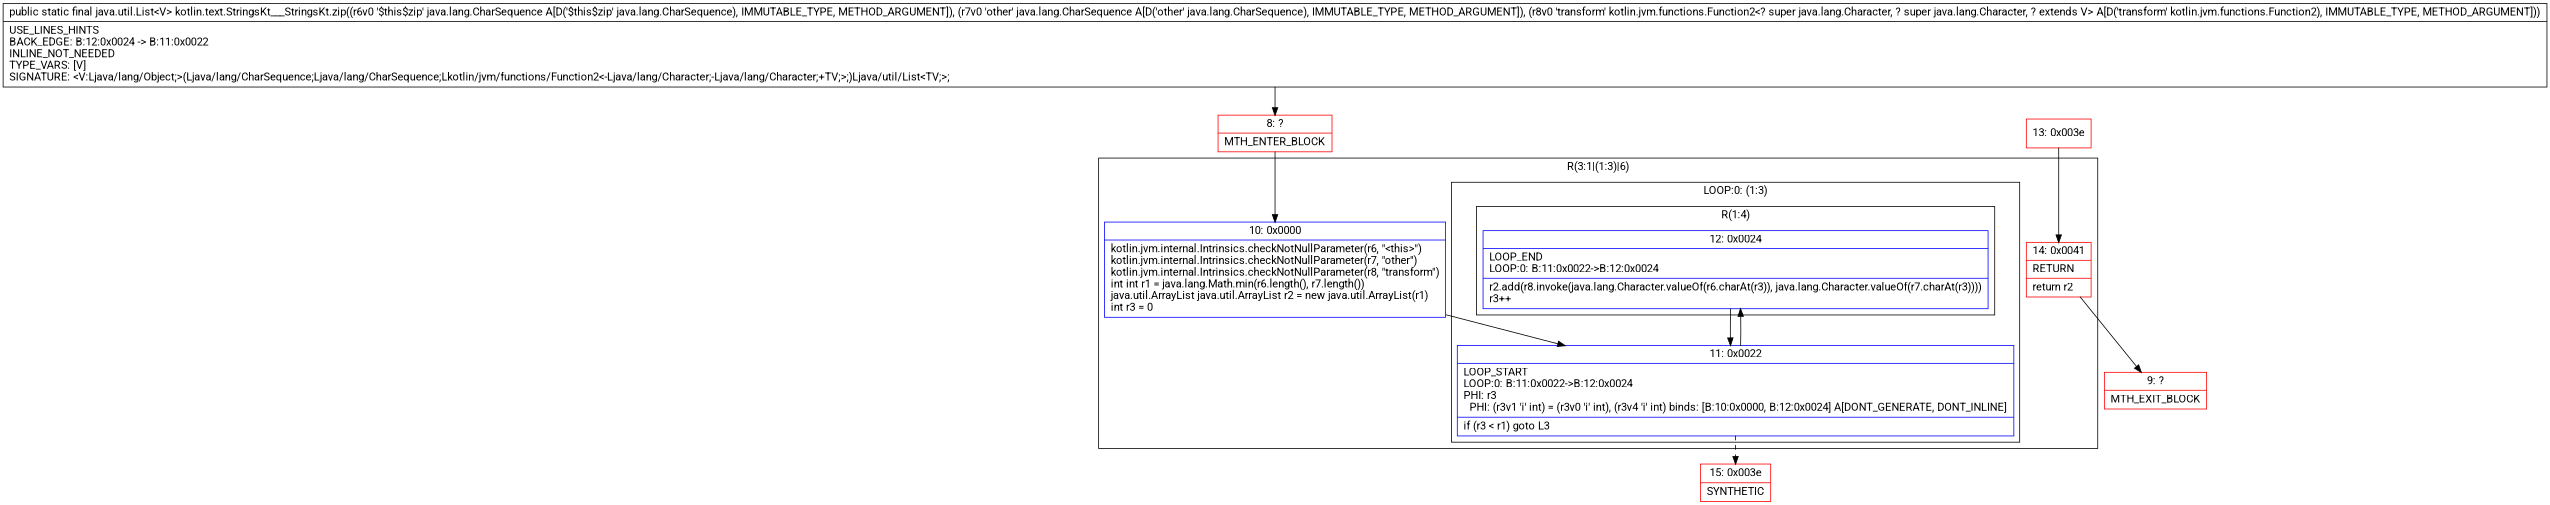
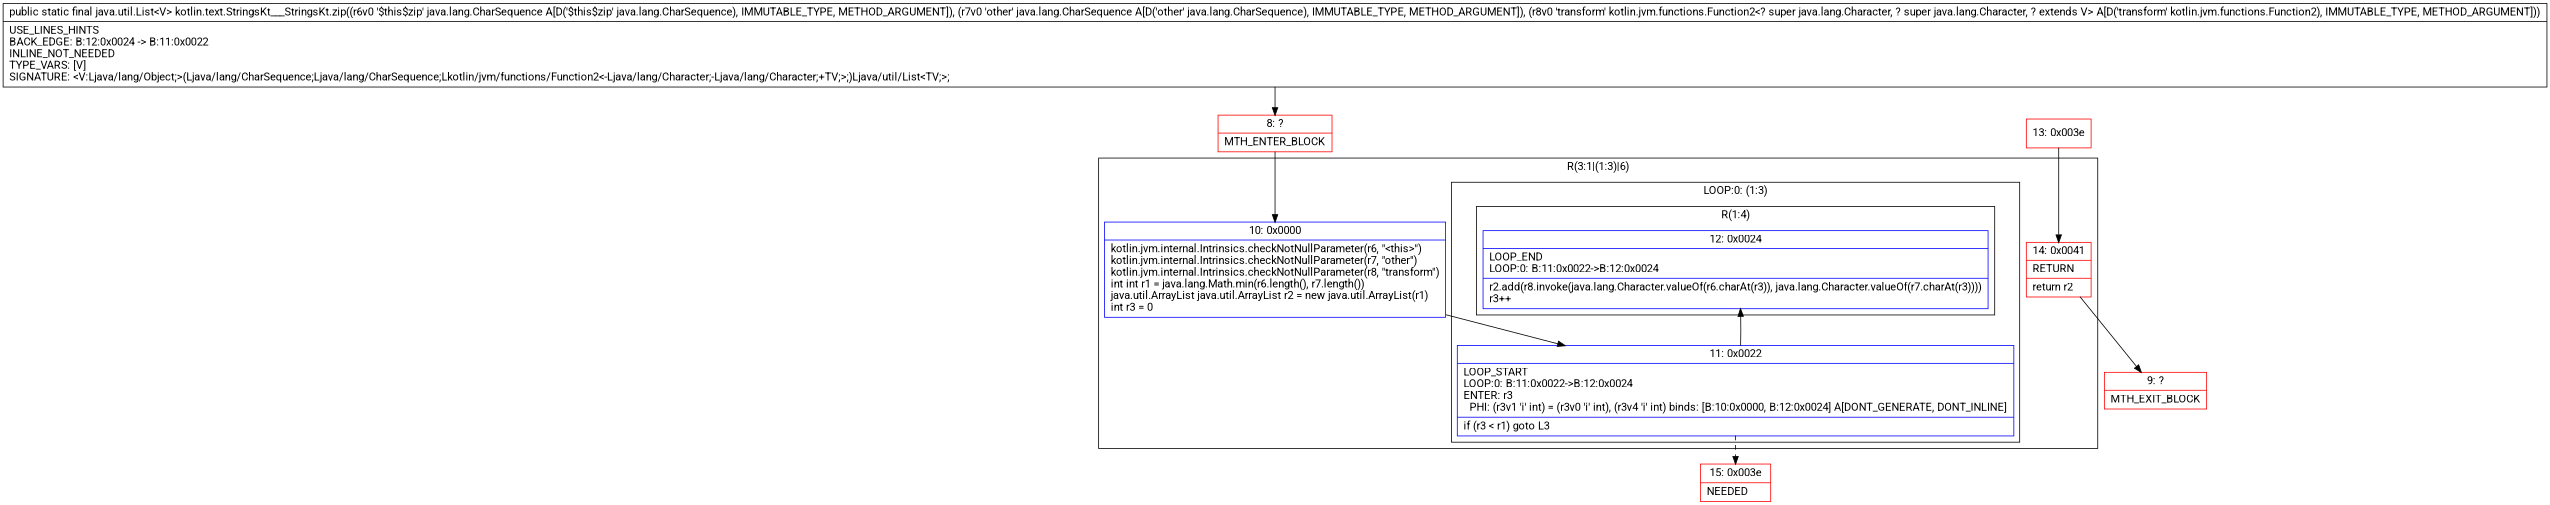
edge "12: 0x0024" -> "11: 0x0022": removed
node "11: 0x0022": text "PHI: r3" -> "ENTER: r3"
node "15: 0x003e": text "SYNTHETIC" -> "NEEDED"
